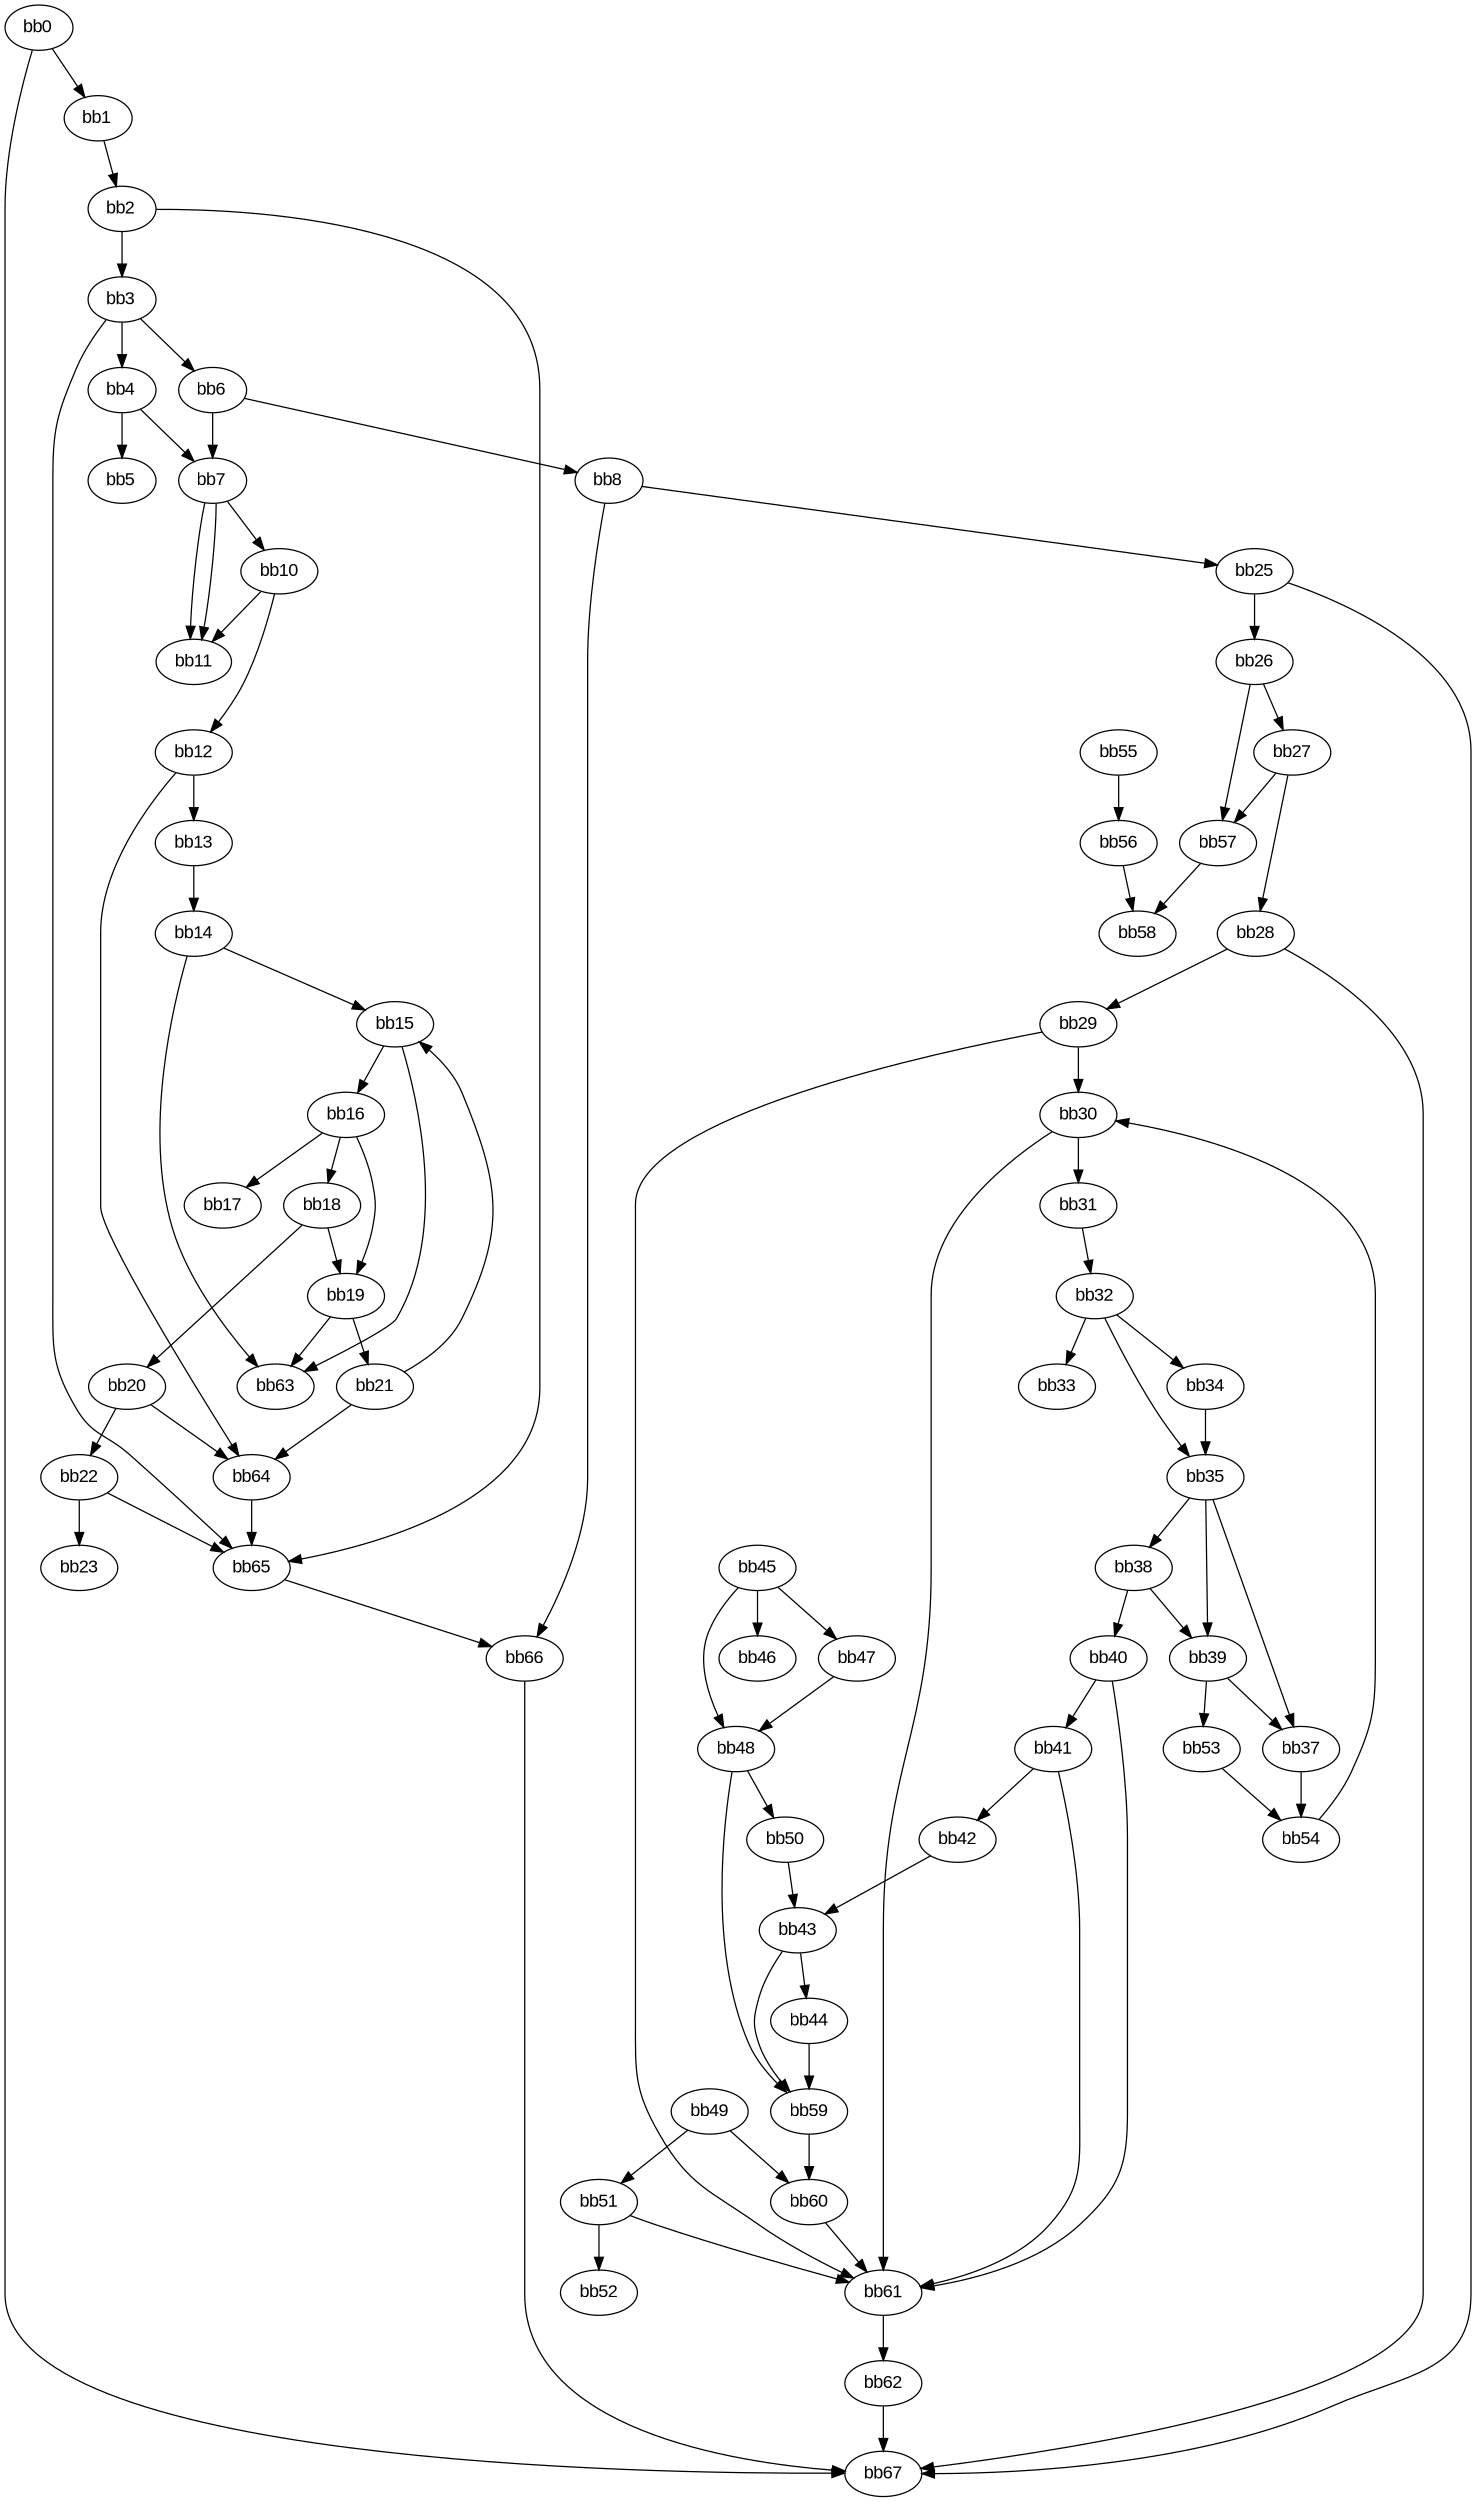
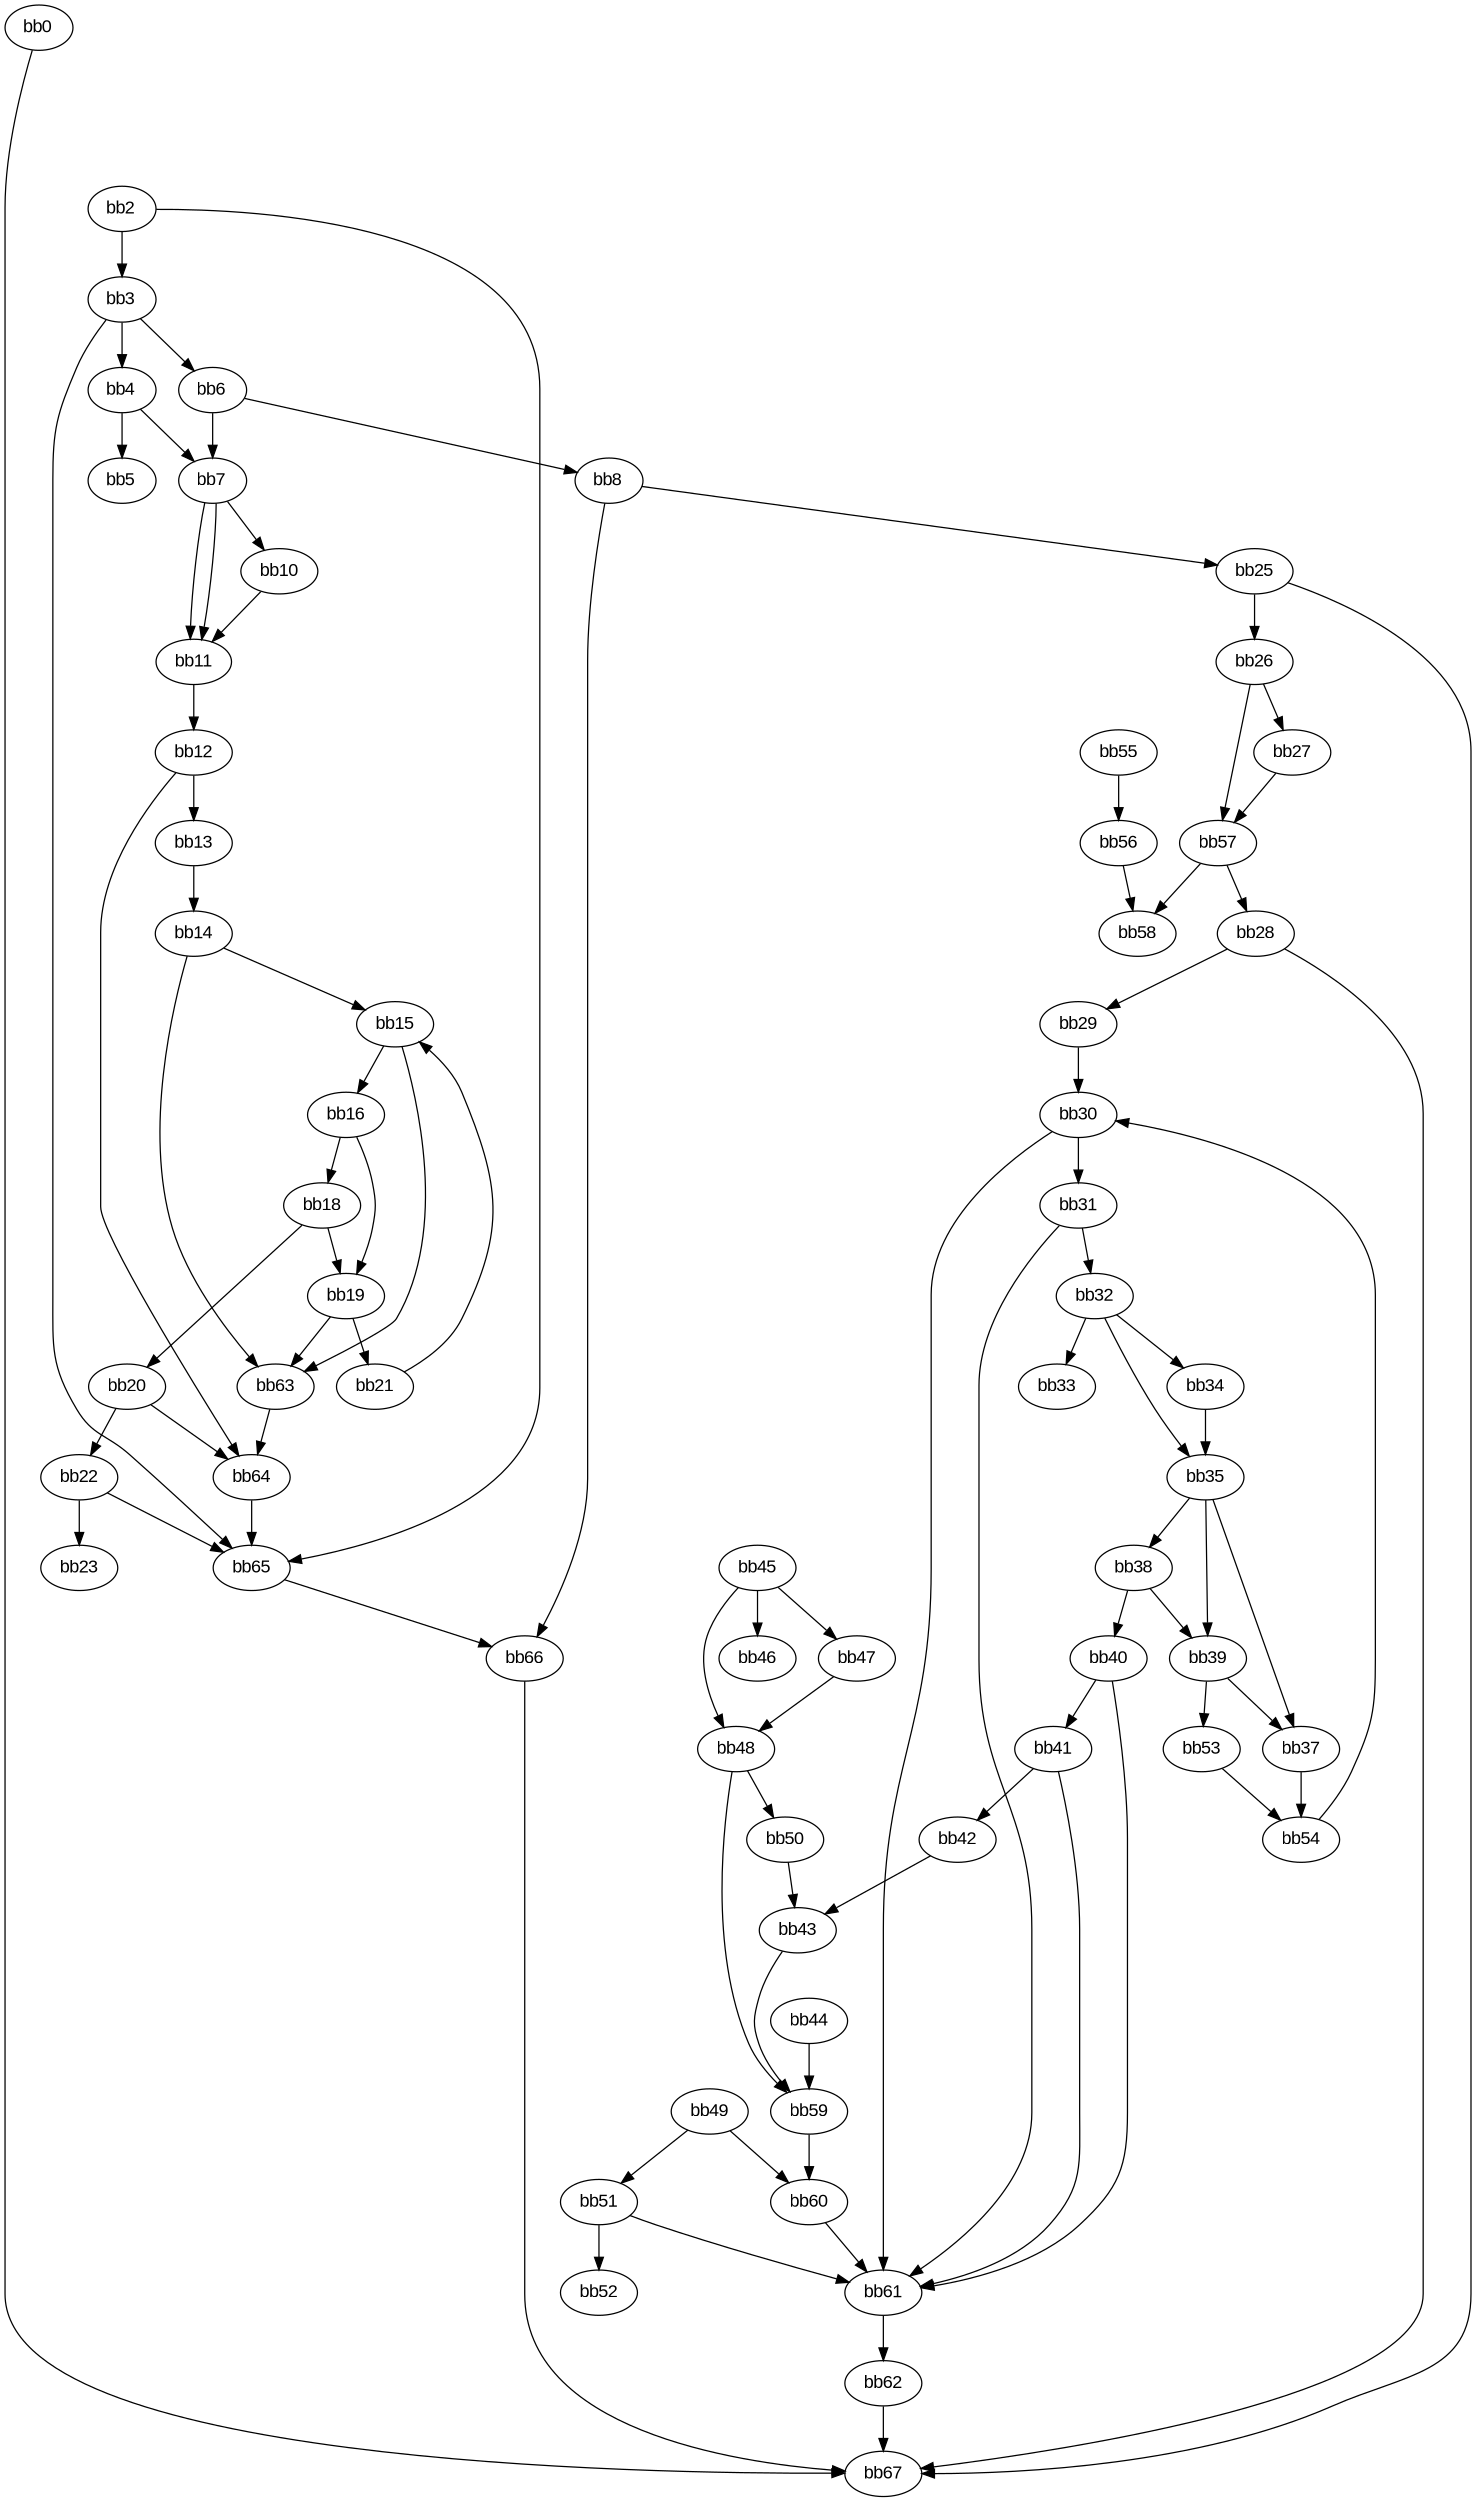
node "bb1": removed
edge "bb10" -> "bb12": now "bb11" -> "bb12"
edge "bb27" -> "bb28": now "bb57" -> "bb28"
node "bb17": removed
edge "bb21" -> "bb64": now "bb63" -> "bb64"
edge "bb29" -> "bb61": now "bb31" -> "bb61"
edge "bb43" -> "bb44": removed
